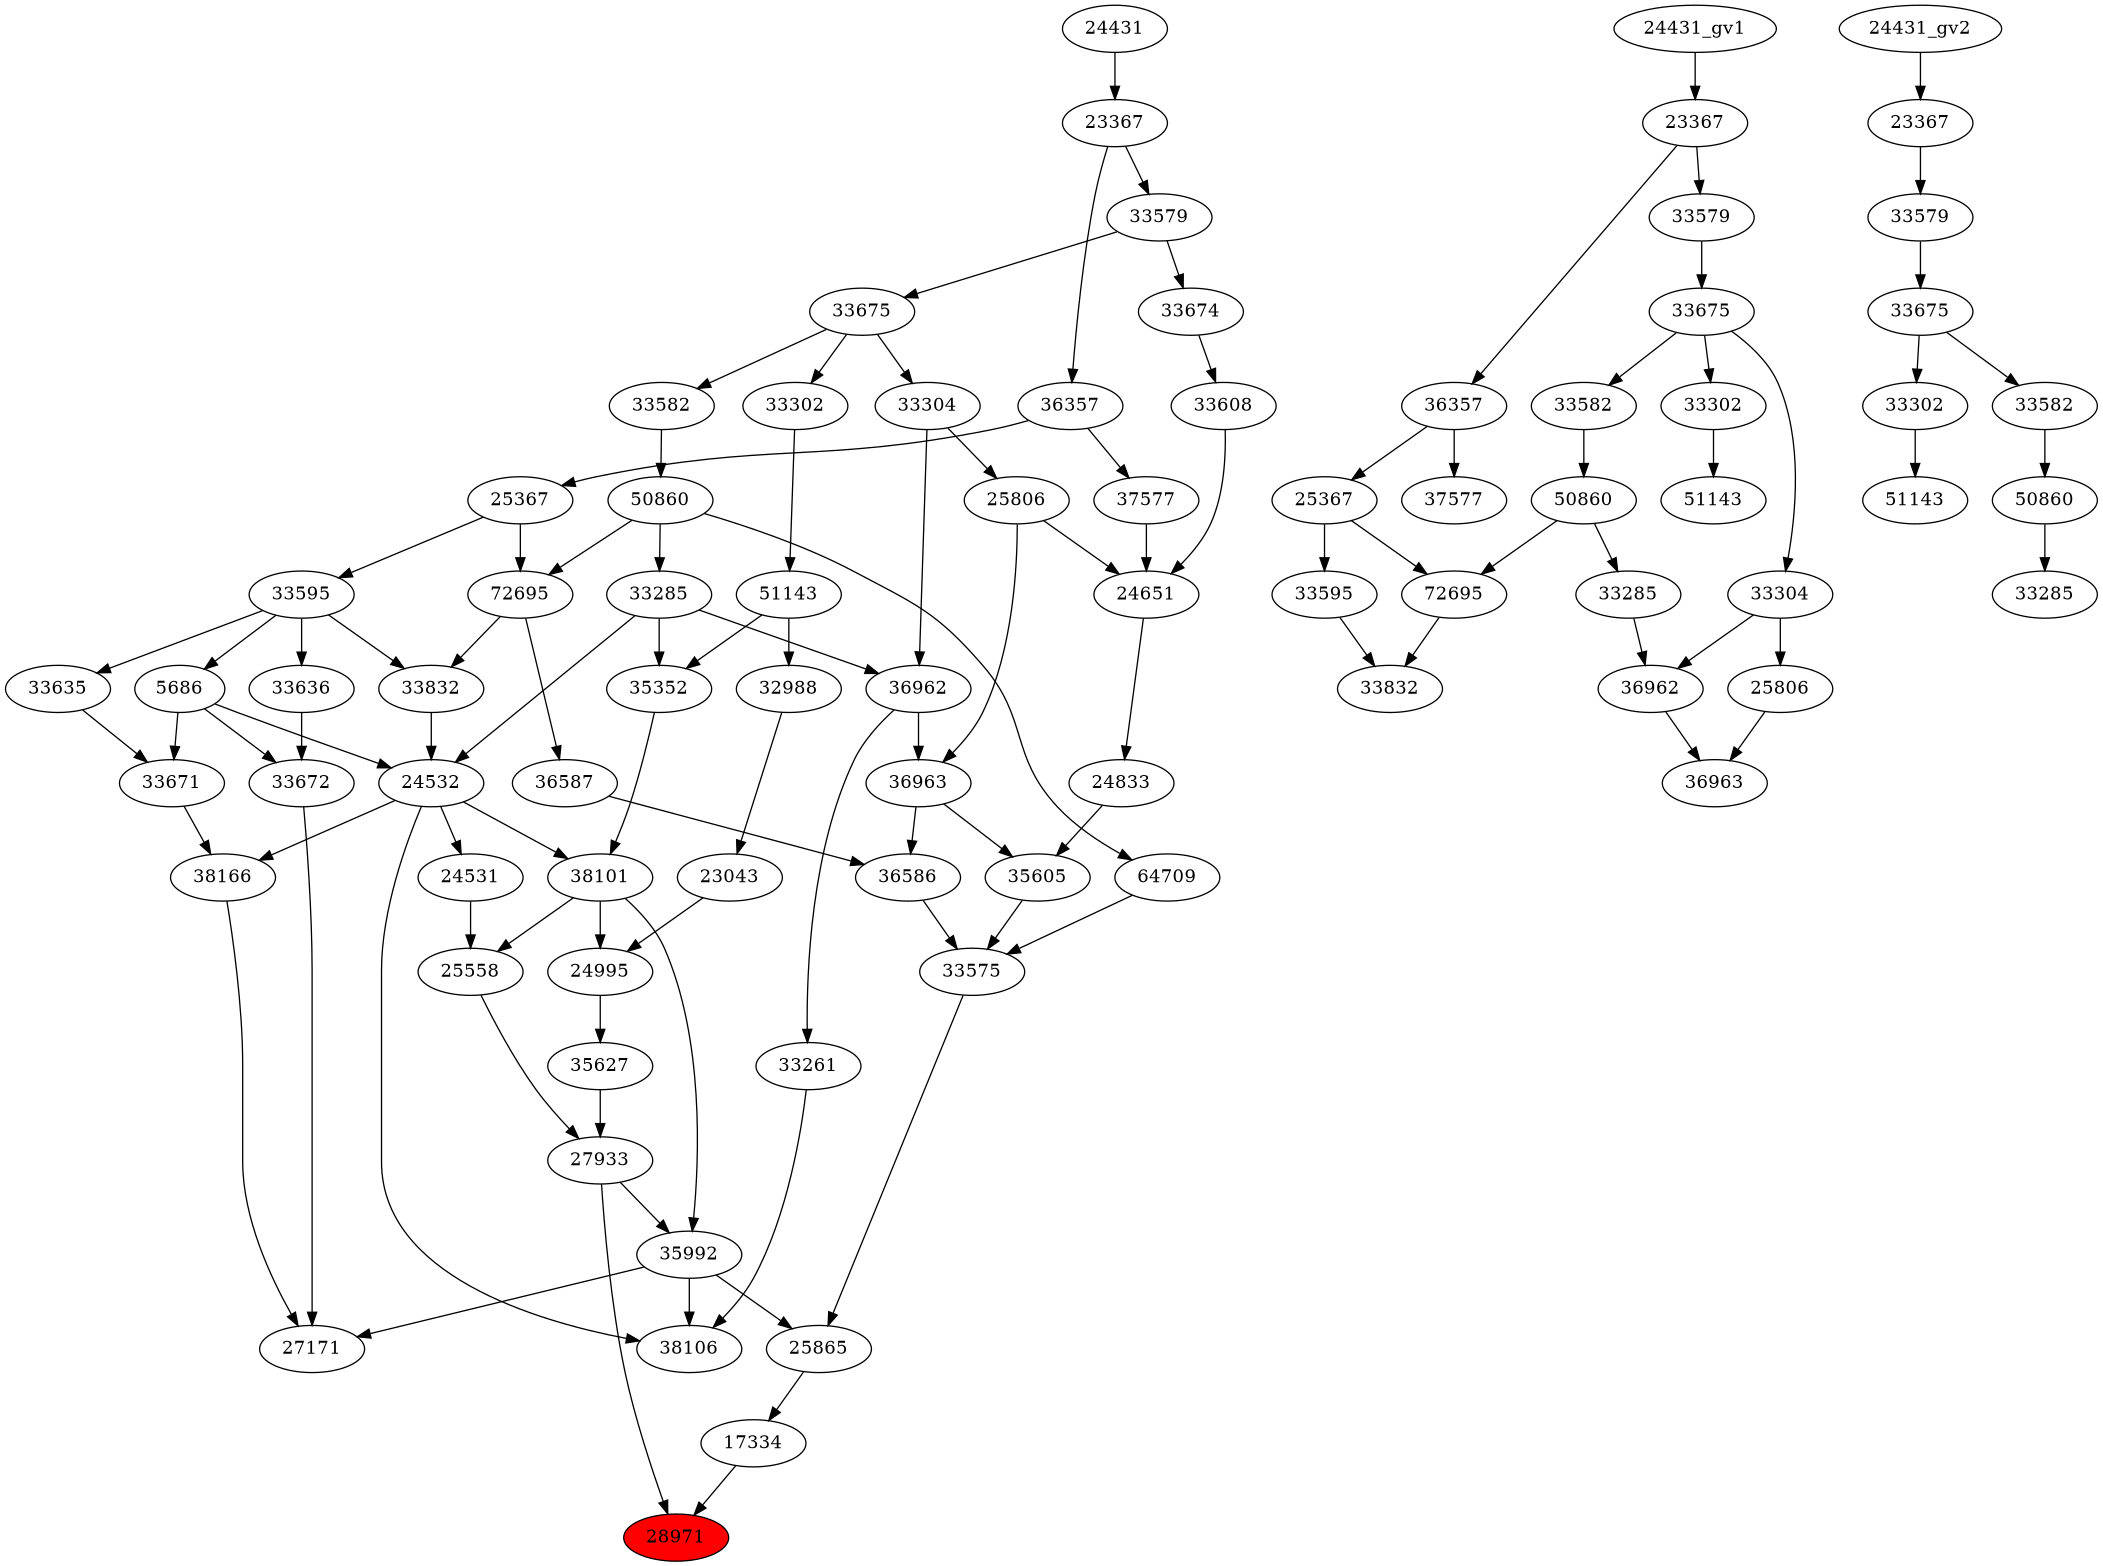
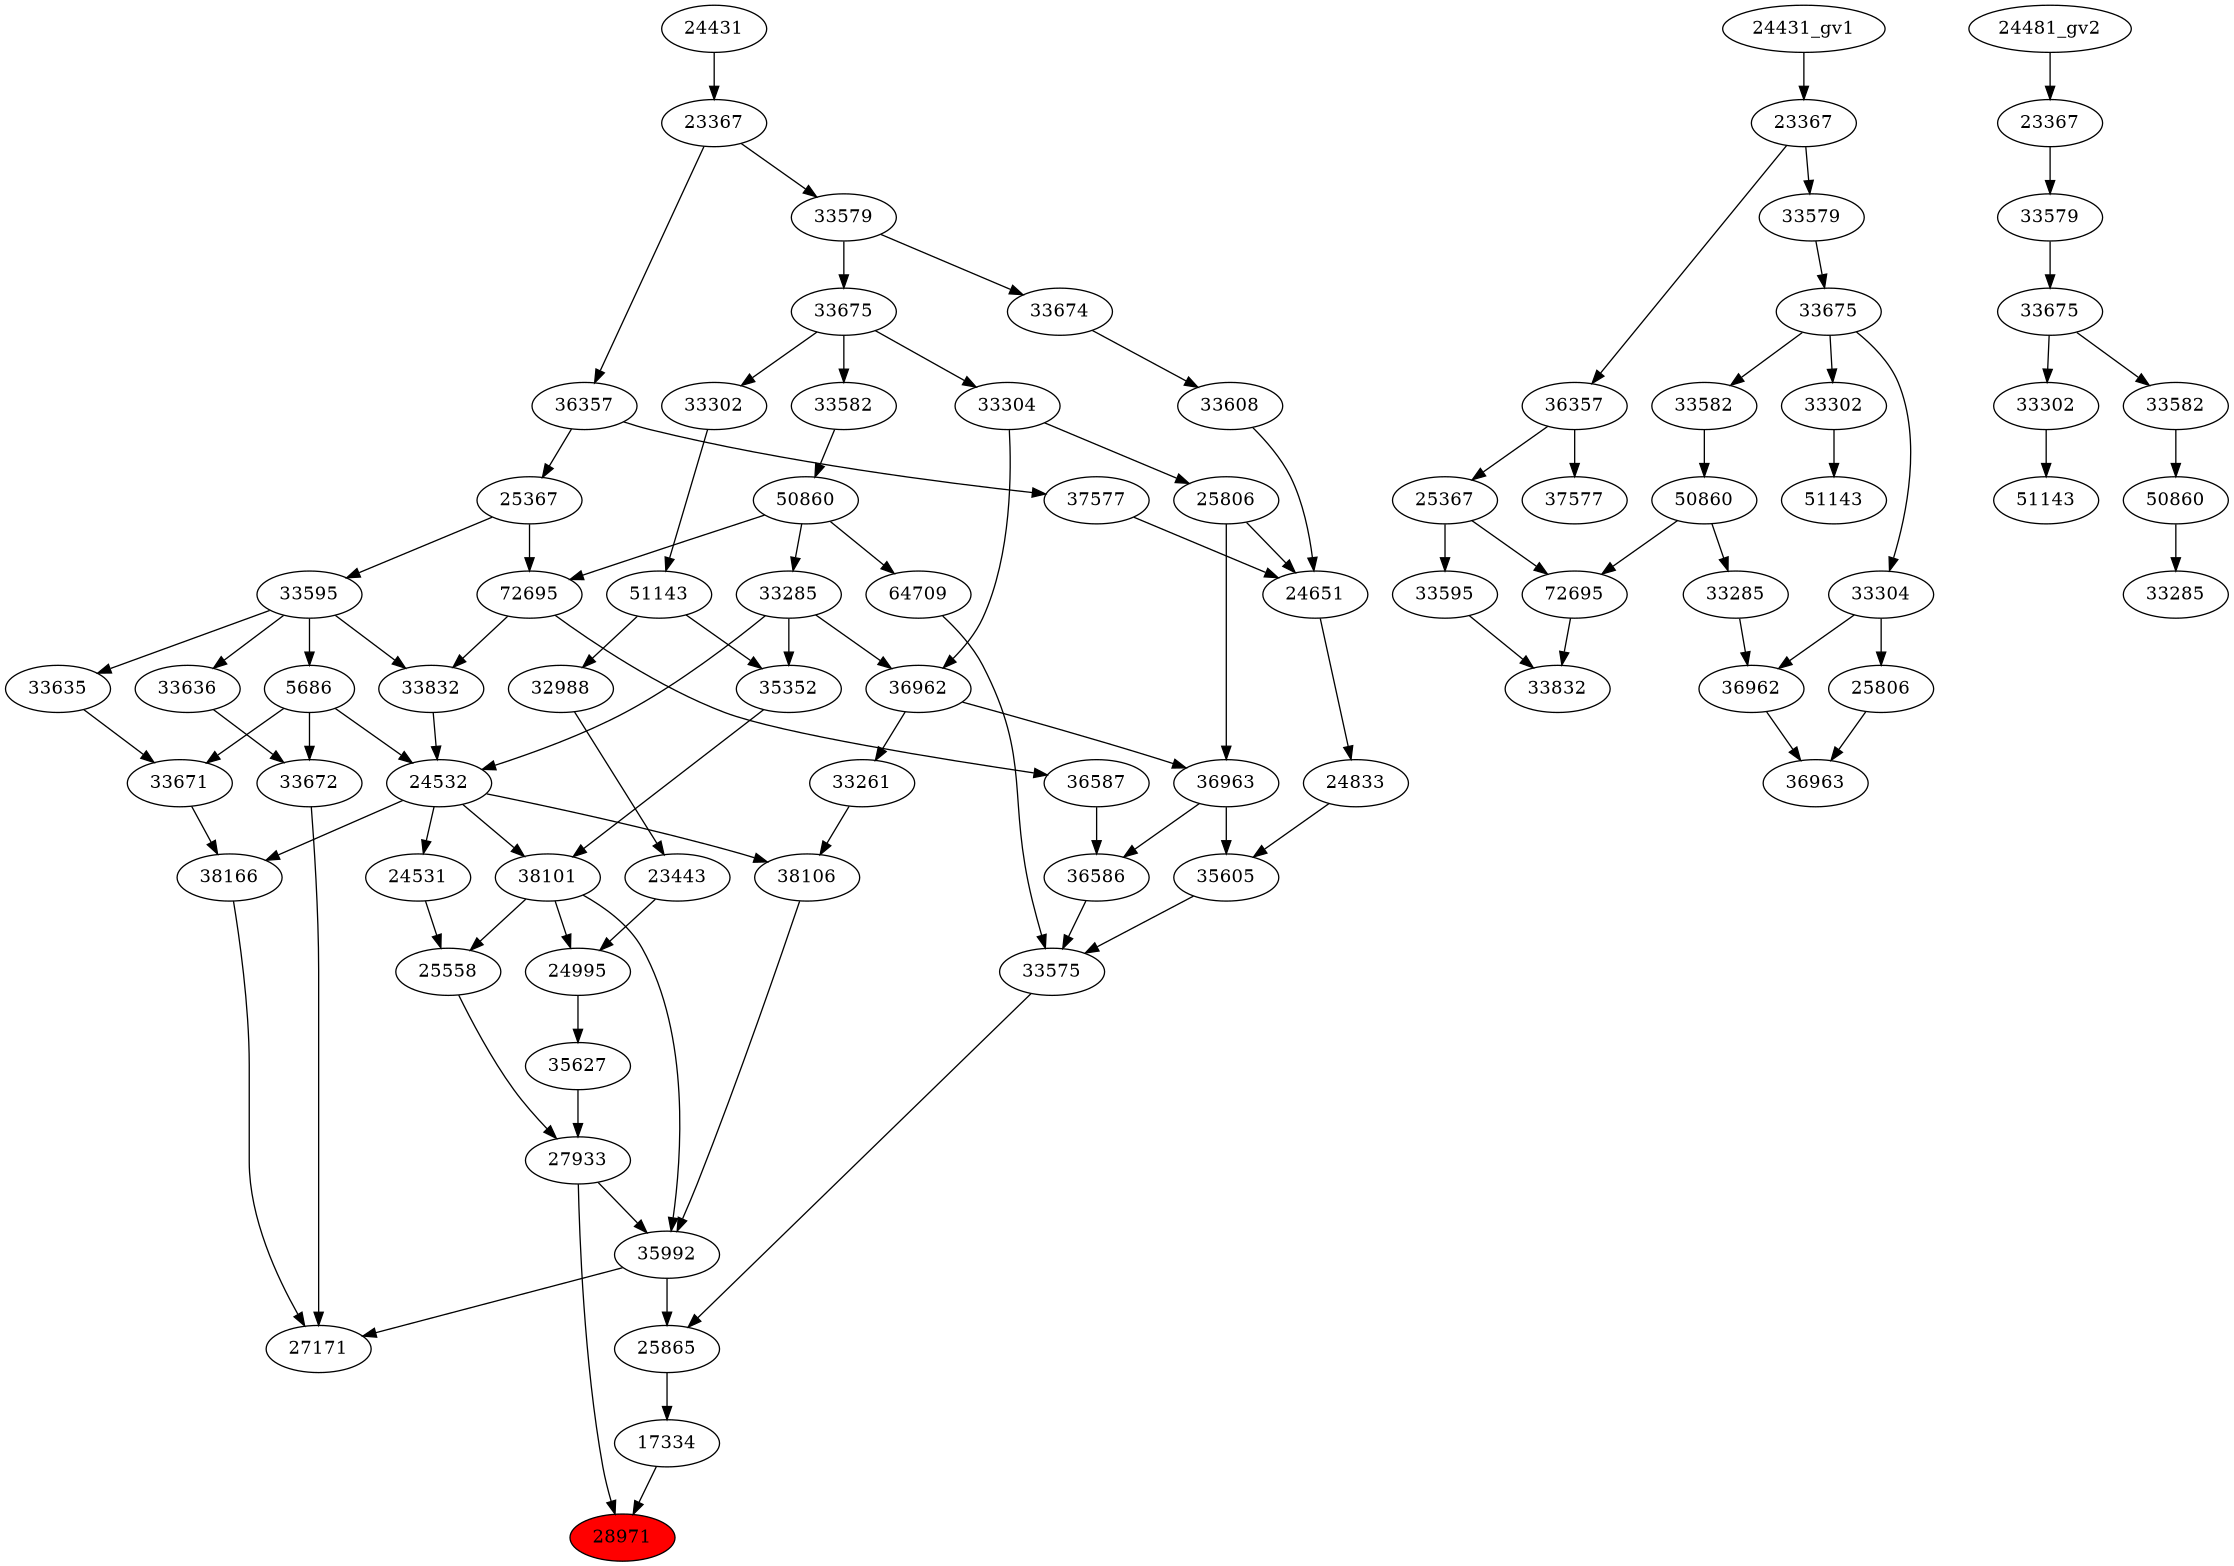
node "24431_gv2": label "24431_gv2" -> "24481_gv2"
node "23043": label "23043" -> "23443"
edge "35992" -> "38106": reversed
